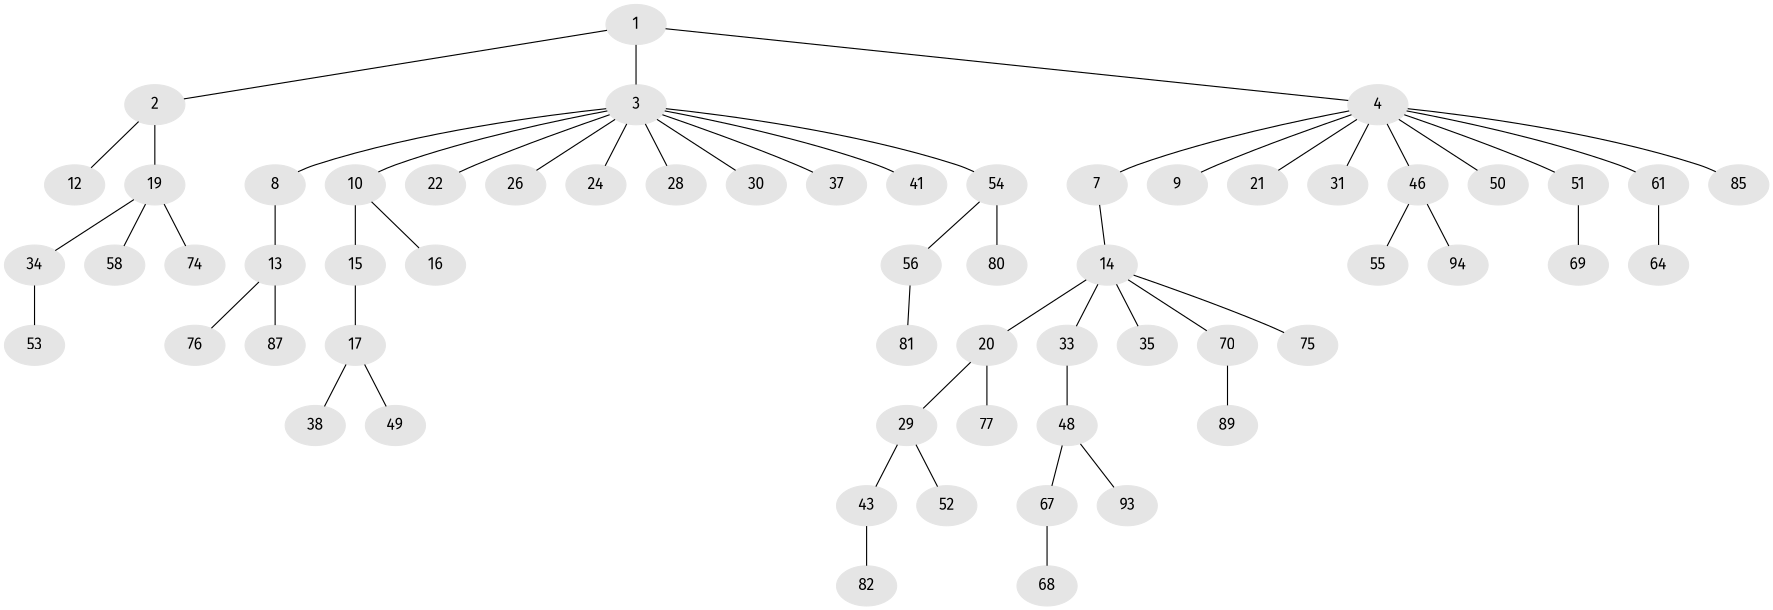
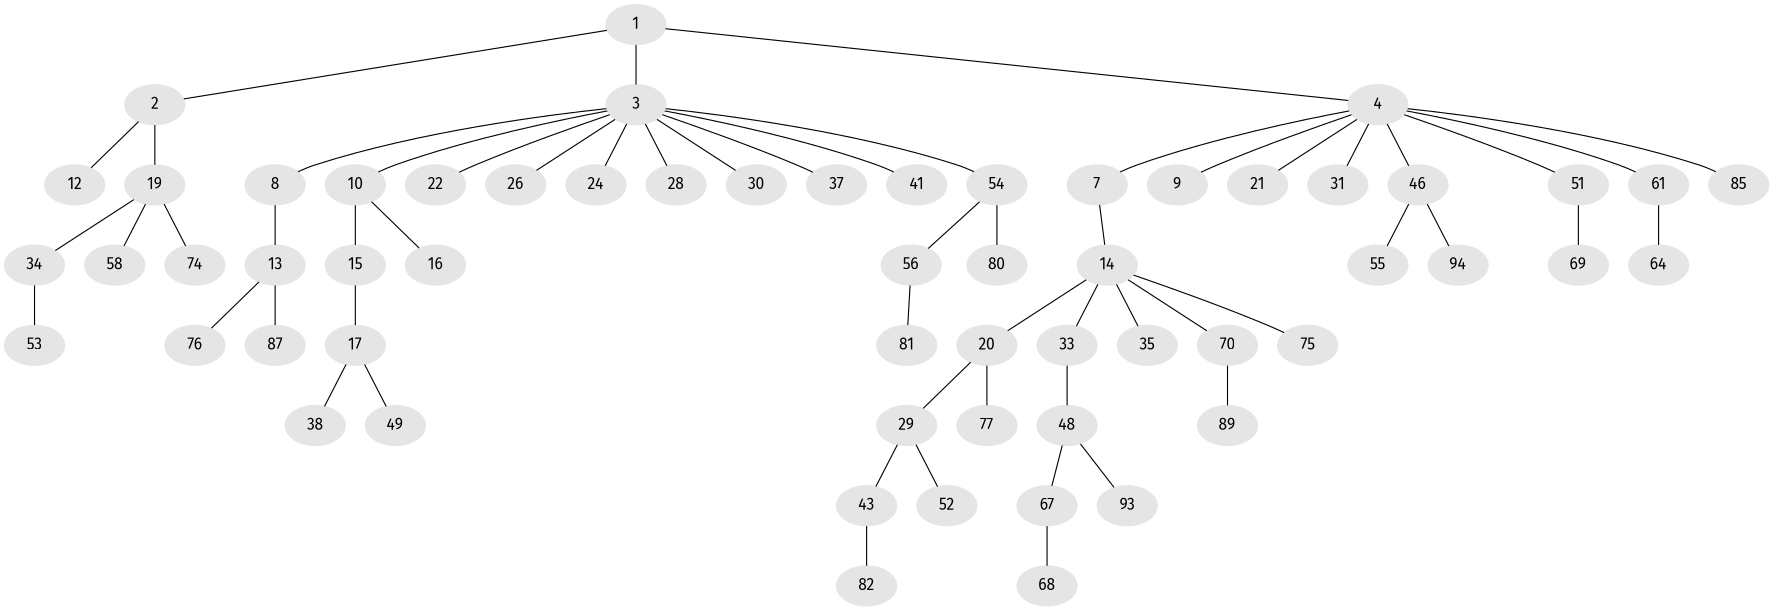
node "50": removed
